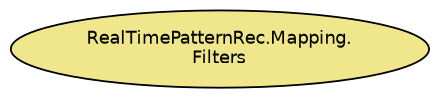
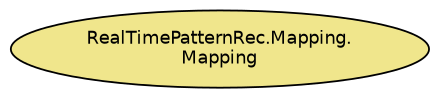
node "RealTimePatternRec.Mapping. Filters": label "RealTimePatternRec.Mapping. Filters" -> "RealTimePatternRec.Mapping. Mapping"
